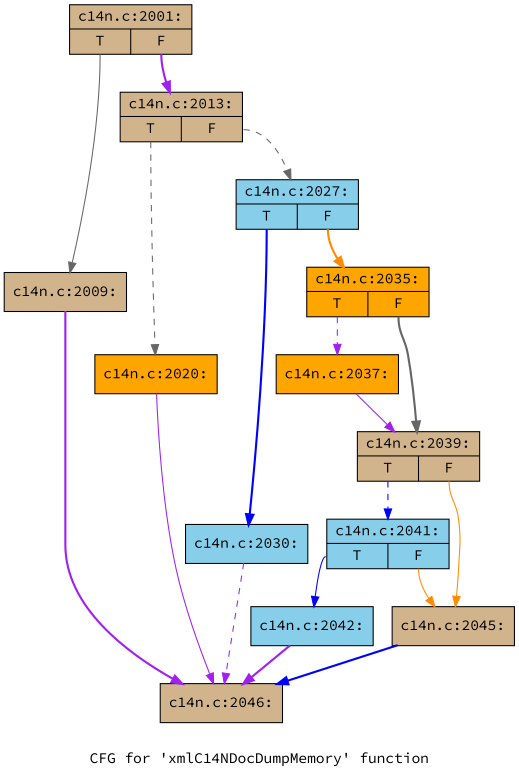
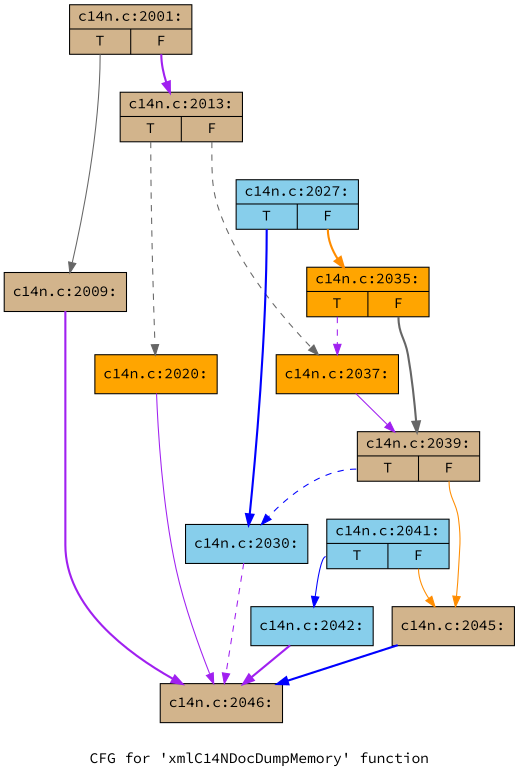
edge "c14n.c:2013:" -> "c14n.c:2027:": now "c14n.c:2013:" -> "c14n.c:2037:"
edge "c14n.c:2039:" -> "c14n.c:2041:": now "c14n.c:2039:" -> "c14n.c:2030:"
